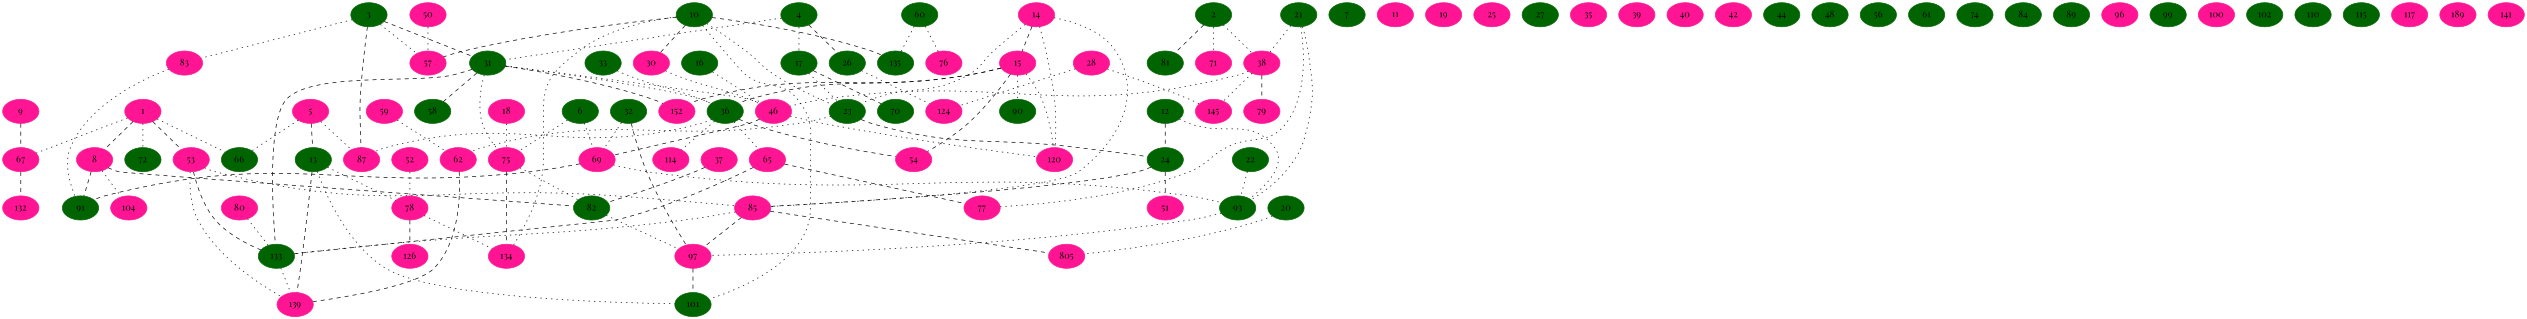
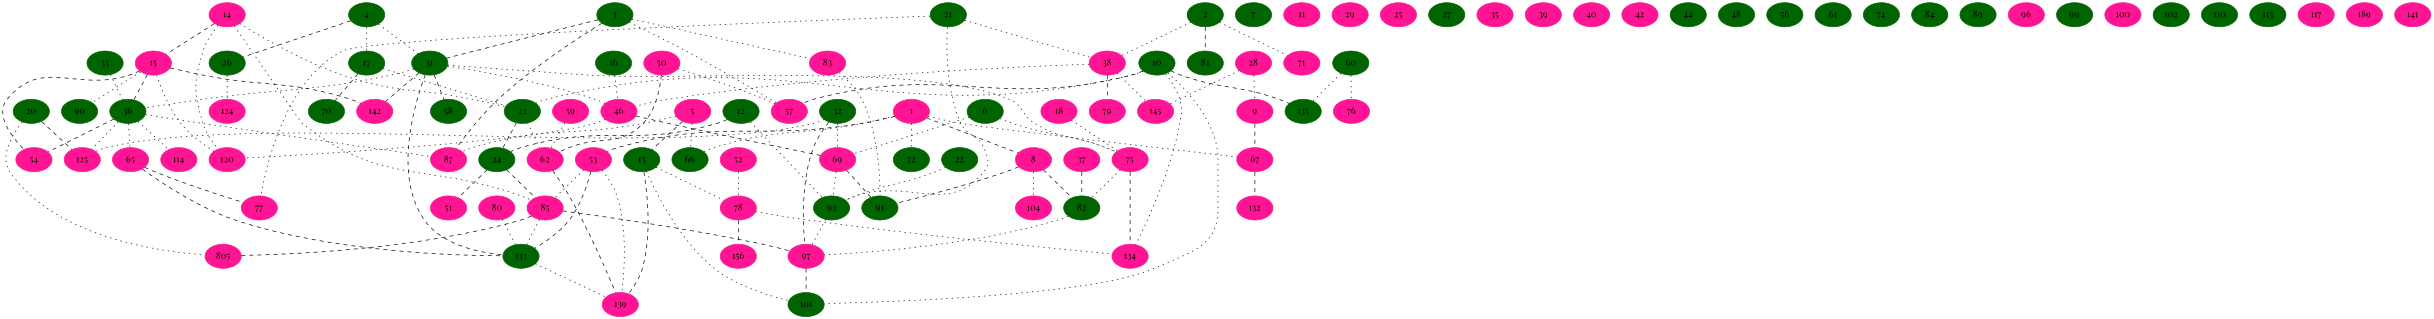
node "19": label "19" -> "29"
node "30": removed
edge "28" -- "124": now "28" -- "9"
node "152": label "152" -> "142"
edge "50" -- "62": added
node "125": added
node "126": label "126" -> "156"
